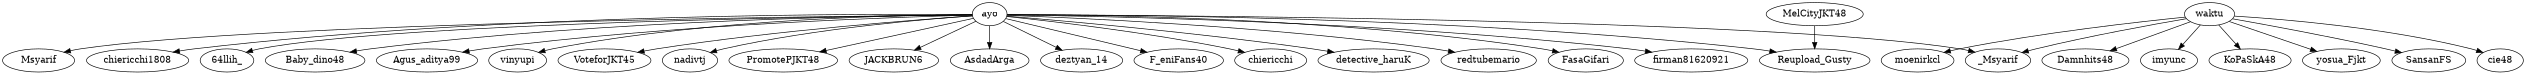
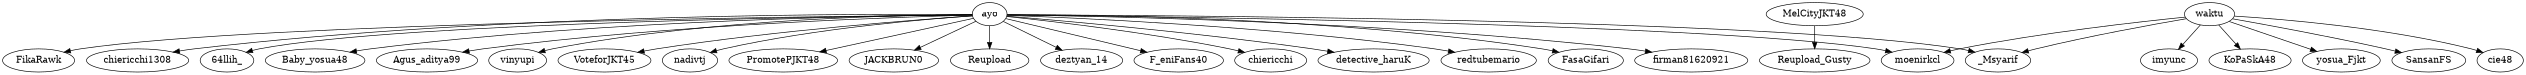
edge "ayo" -> "Reupload_Gusty": now "ayo" -> "moenirkcl"
node "Msyarif": label "Msyarif" -> "FikaRawk"
node "chiericchi1808": label "chiericchi1808" -> "chiericchi1308"
node "Baby_dino48": label "Baby_dino48" -> "Baby_yosua48"
node "JACKBRUN6": label "JACKBRUN6" -> "JACKBRUN0"
node "AsdadArga": label "AsdadArga" -> "Reupload"
node "Damnhits48": removed
